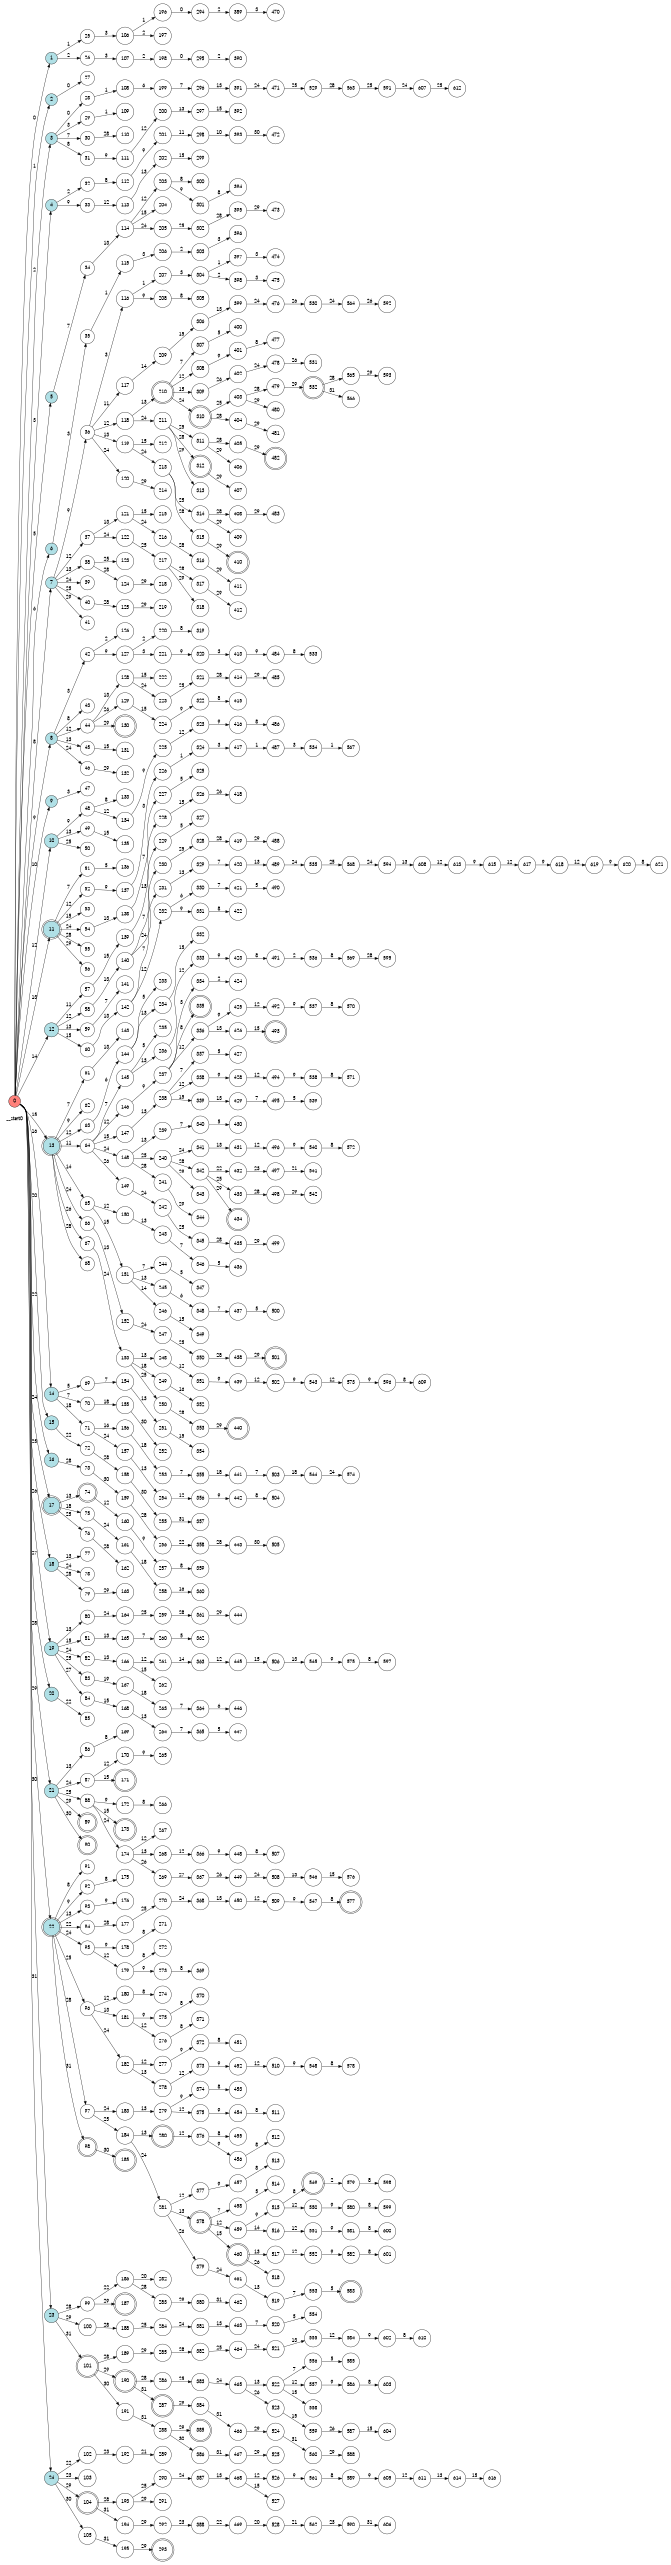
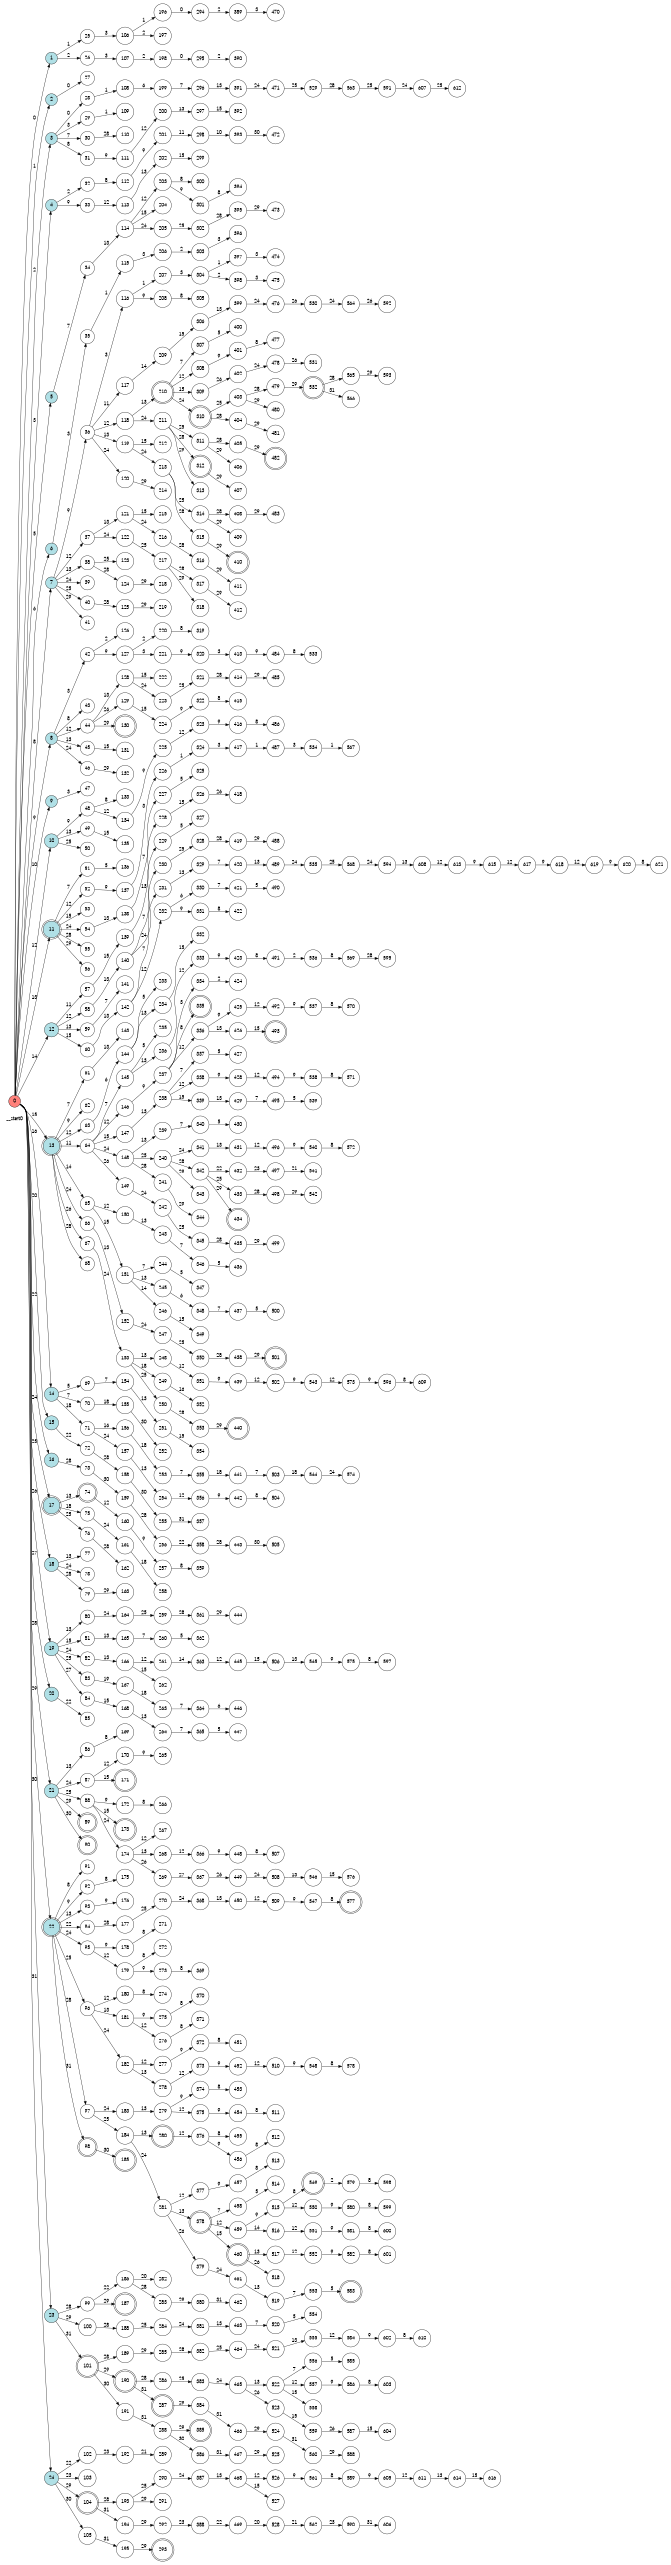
node "360": removed
